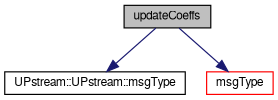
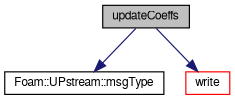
node "UPstream::UPstream::msgType": label "UPstream::UPstream::msgType" -> "Foam::UPstream::msgType"
node "msgType": label "msgType" -> "write"
